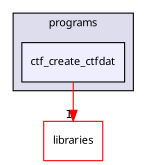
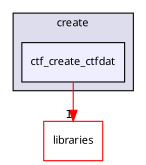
cluster "programs": label "programs" -> "create"
